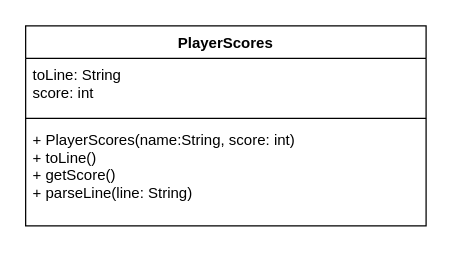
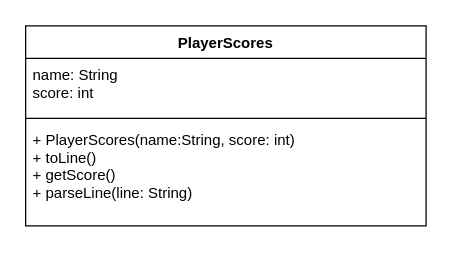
node "toLine: String score: int": label "toLine: String score: int" -> "name: String score: int"
